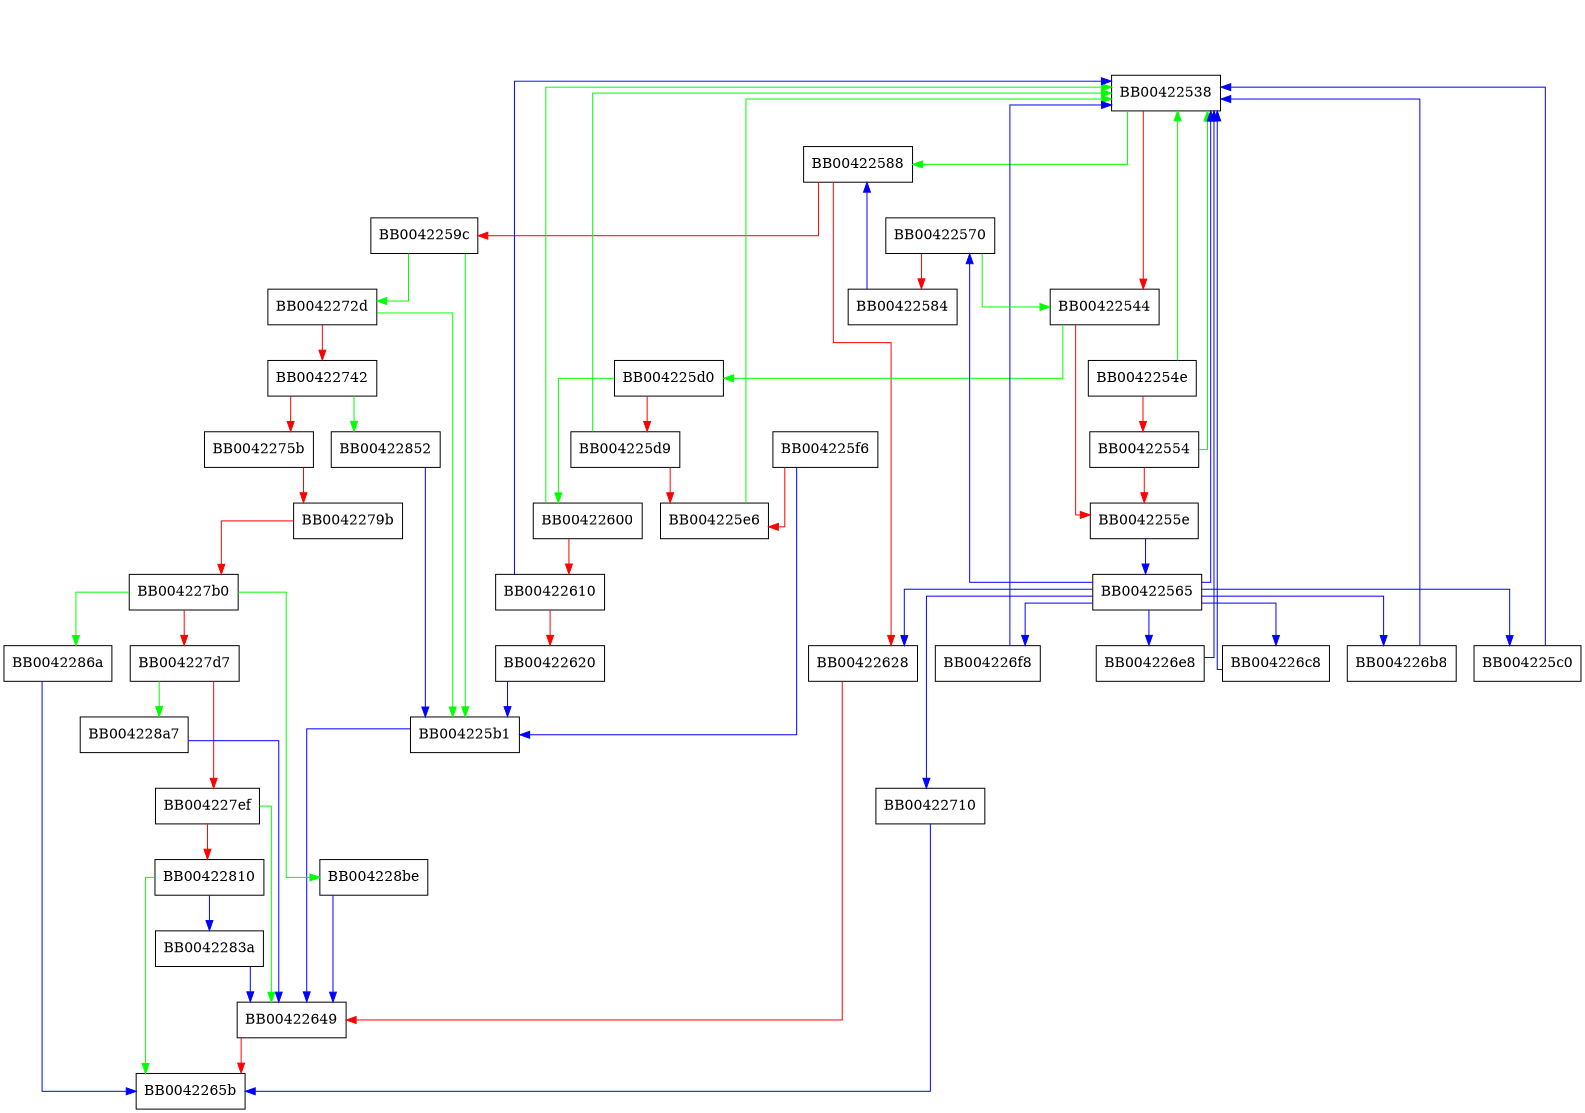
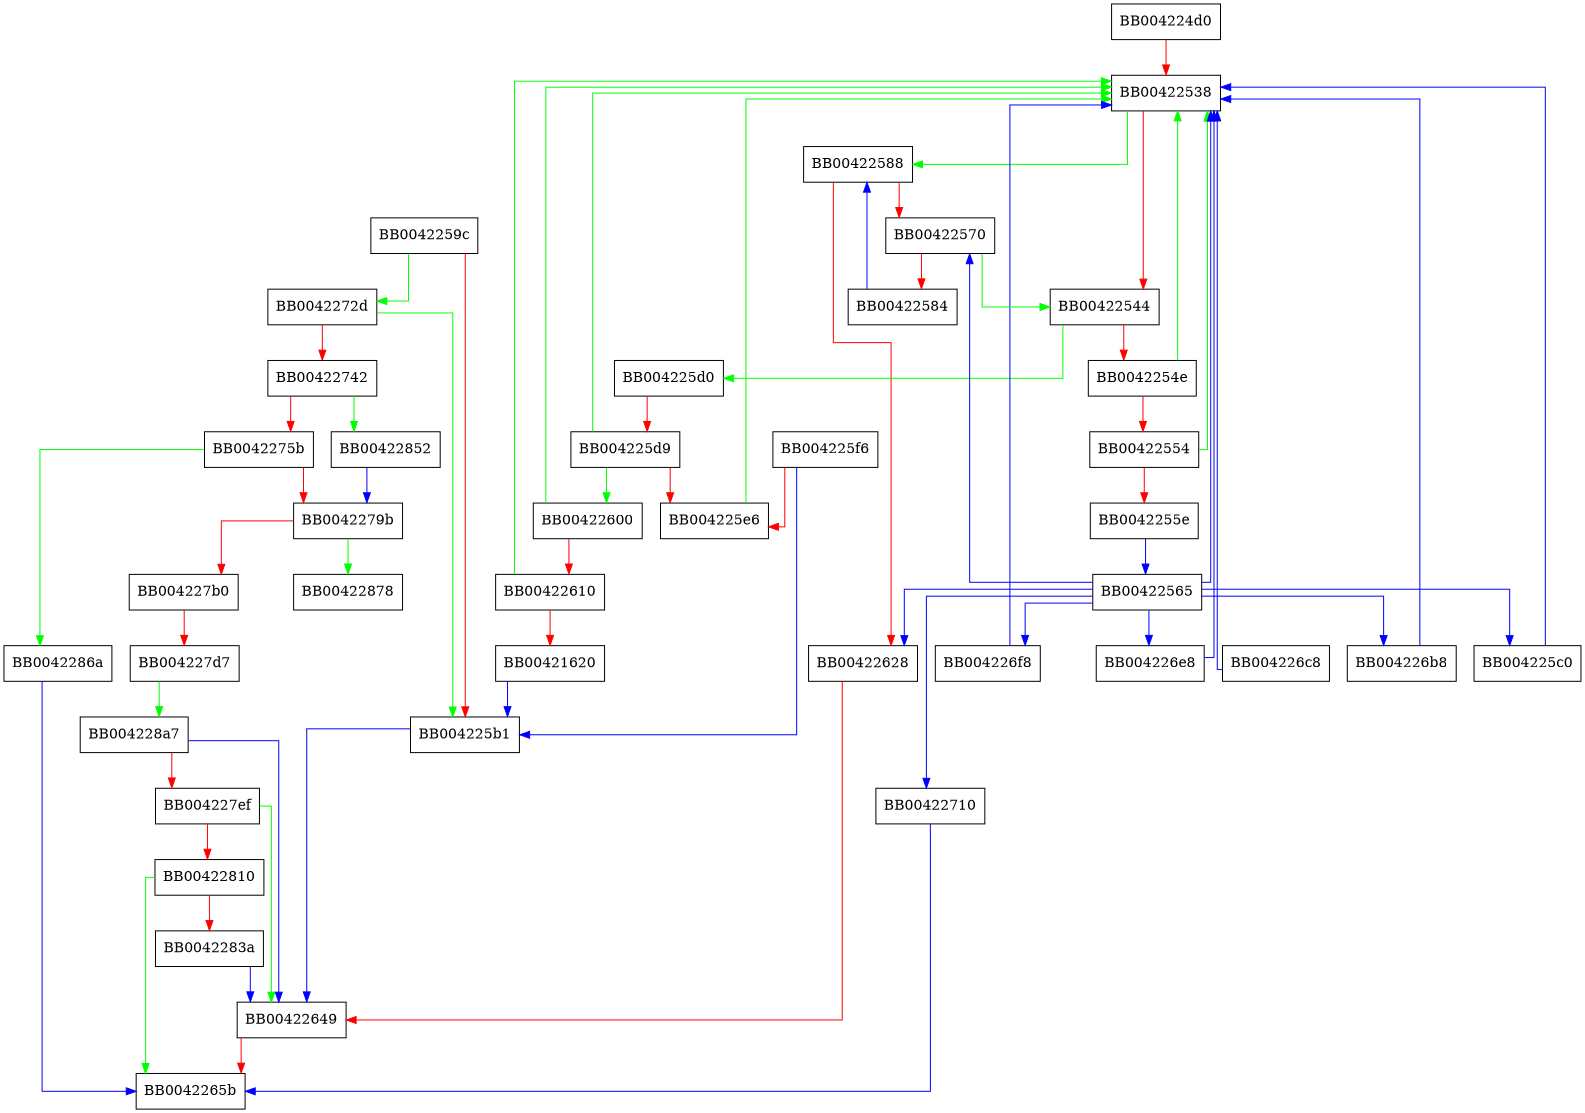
node "BB004224d0": added
edge "BB00422610" -> "BB00422538": color blue -> green
edge "BB00422588" -> "BB0042259c": now "BB00422588" -> "BB00422570"
edge "BB004225d0" -> "BB00422600": now "BB004225d9" -> "BB00422600"
edge "BB00422544" -> "BB0042255e": now "BB00422544" -> "BB0042254e"
edge "BB0042259c" -> "BB004225b1": color green -> red
edge "BB00422852" -> "BB004225b1": now "BB00422852" -> "BB0042279b"
edge "BB004227b0" -> "BB0042286a": now "BB0042275b" -> "BB0042286a"
node "BB00422878": added
edge "BB00422565" -> "BB004226c8": removed
node "BB00422620": label "BB00422620" -> "BB00421620"
edge "BB004227d7" -> "BB004227ef": now "BB004228a7" -> "BB004227ef"
node "BB004228be": removed
edge "BB00422810" -> "BB0042283a": color blue -> red
